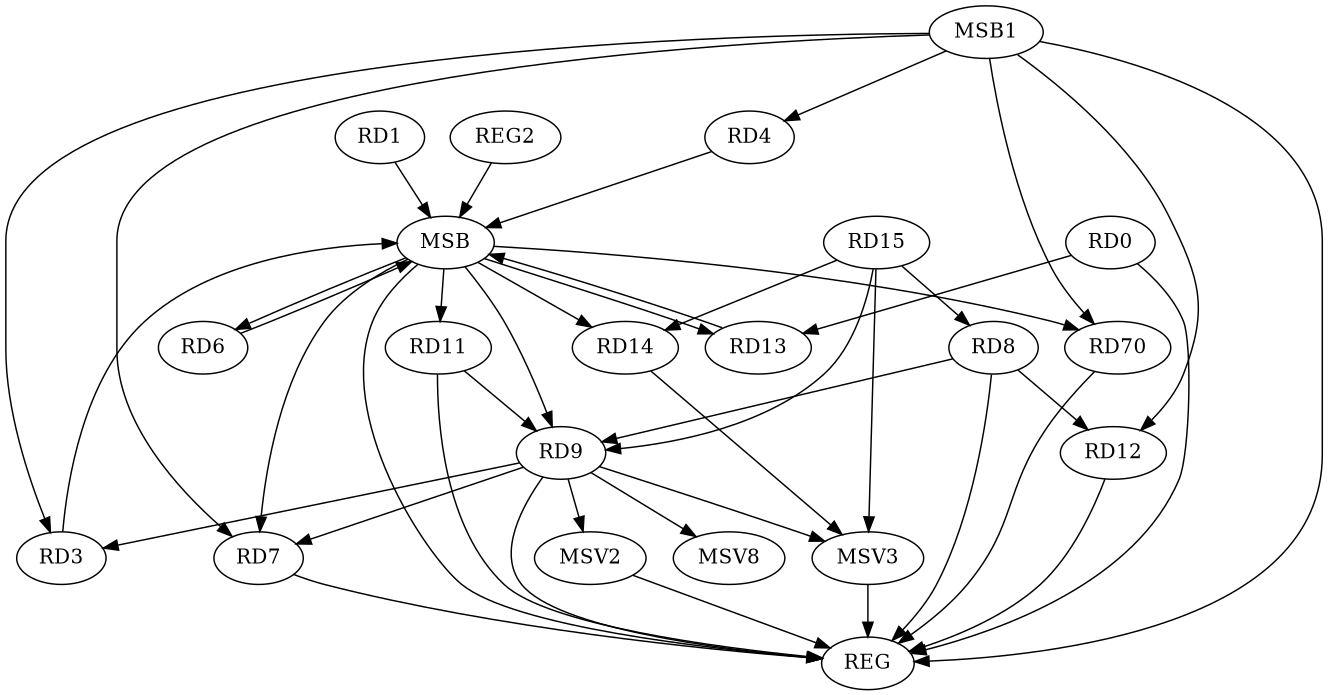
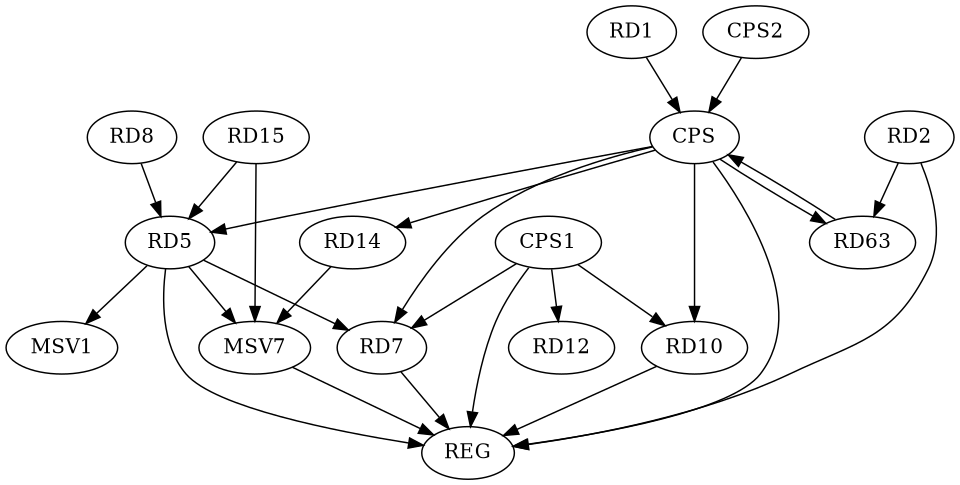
node "MSB1": label "MSB1" -> "CPS1"
node "REG2": label "REG2" -> "CPS2"
node "RD4": removed
node "MSB": label "MSB" -> "CPS"
node "RD0": label "RD0" -> "RD2"
edge "RD15" -> "RD8": removed
edge "RD15" -> "RD14": removed
node "RD6": removed
node "RD11": removed
node "RD13": label "RD13" -> "RD63"
node "RD70": label "RD70" -> "RD10"
edge "RD8" -> "RD12": removed
node "RD9": label "RD9" -> "RD5"
edge "RD8" -> "REG": removed
node "RD3": removed
node "MSV2": removed
node "MSV8": label "MSV8" -> "MSV1"
node "MSV3": label "MSV3" -> "MSV7"
edge "RD12" -> "REG": removed
